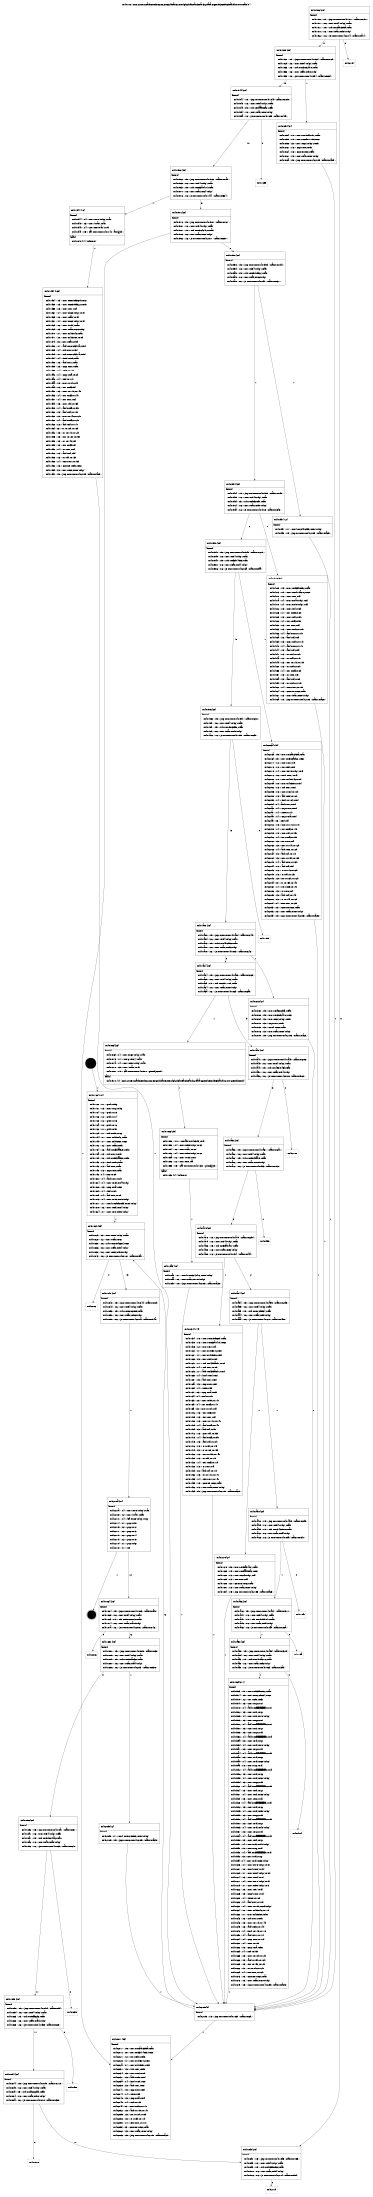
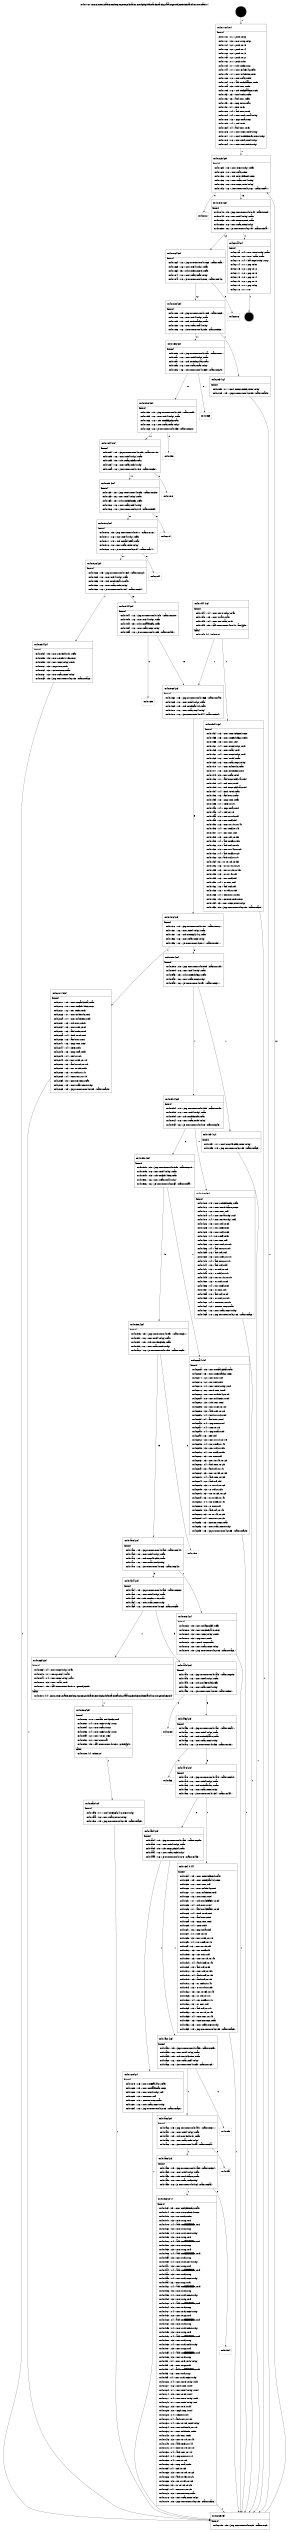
edge "0x401960 [28]" -> "0x401d44 [16]": reversed
edge "0x40190c [28]" -> "0x4018f0 [28]": reversed
edge "0x40210a [21]" -> "0x401864 [28]": now "0x401848 [28]" -> "0x401864 [28]"
edge "0x4021e5 [5]" -> "0x402017 [83]": reversed
